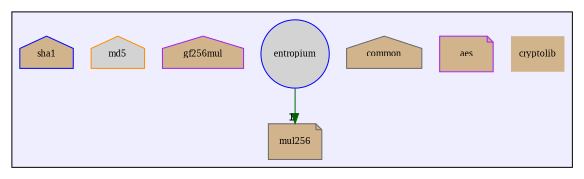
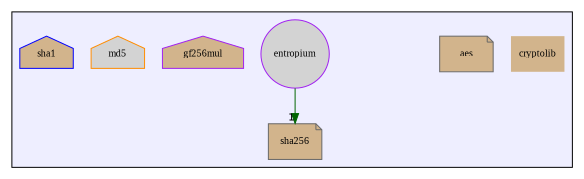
node "entropium": color blue -> purple
node "common": removed
node "aes": color purple -> gray40
node "mul256": label "mul256" -> "sha256"
